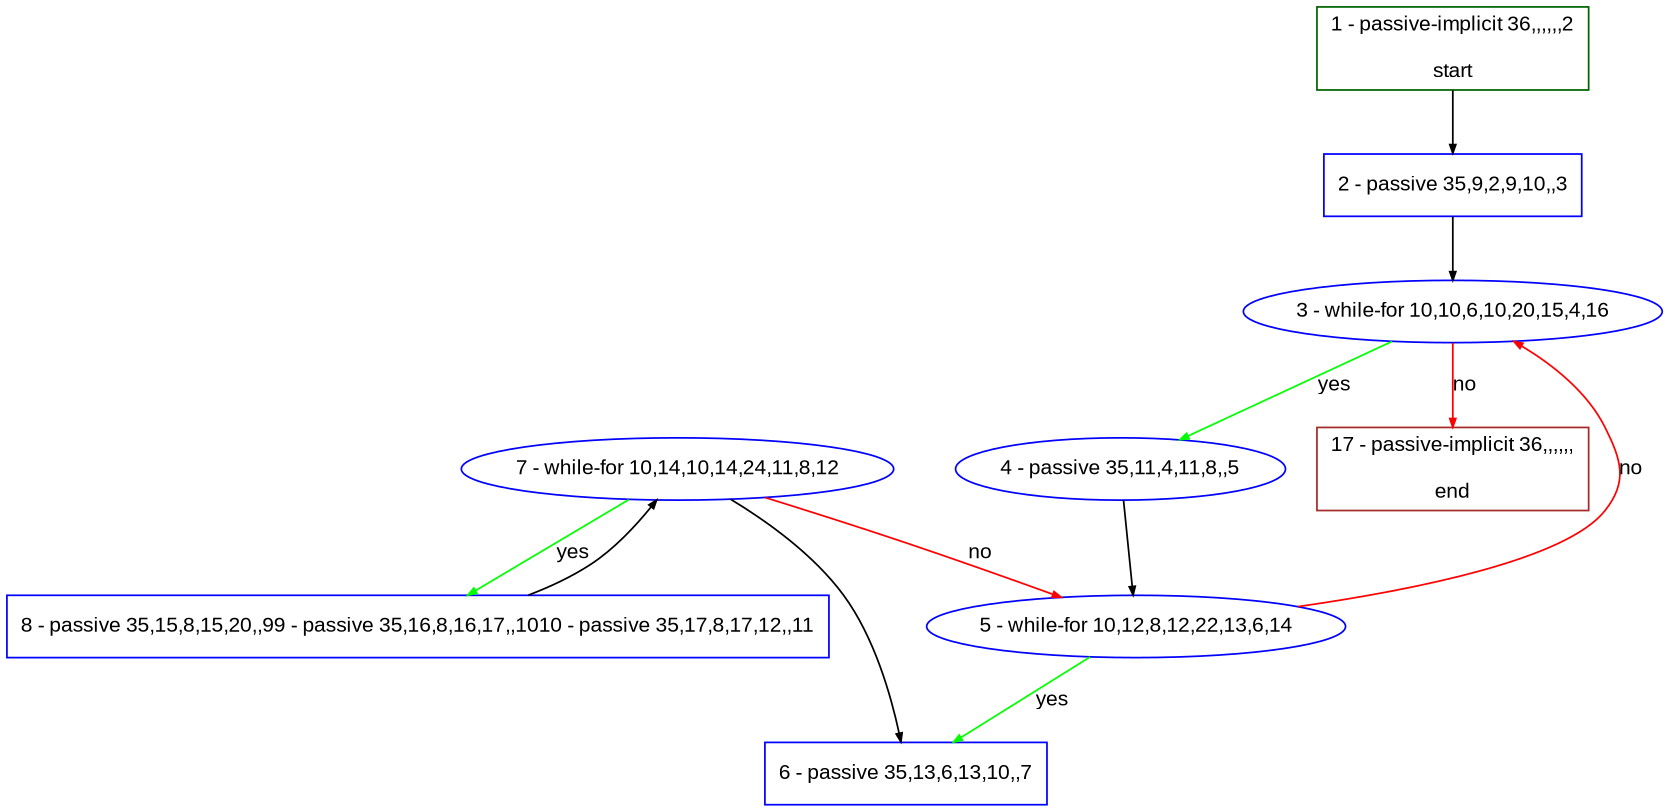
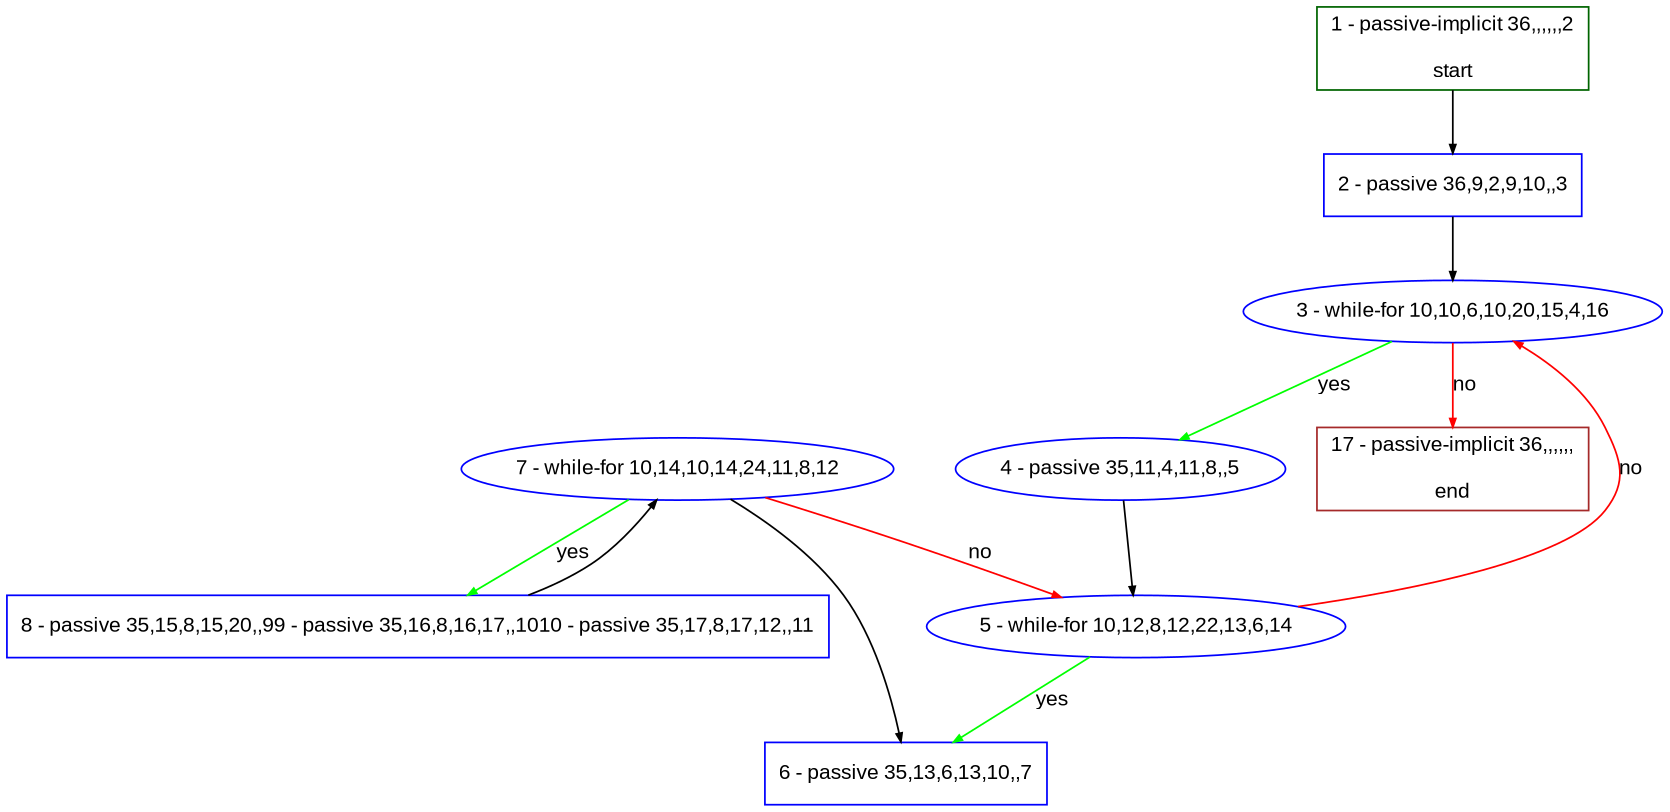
node "2 - passive 35,9,2,9,10,,3": label "2 - passive 35,9,2,9,10,,3" -> "2 - passive 36,9,2,9,10,,3"
